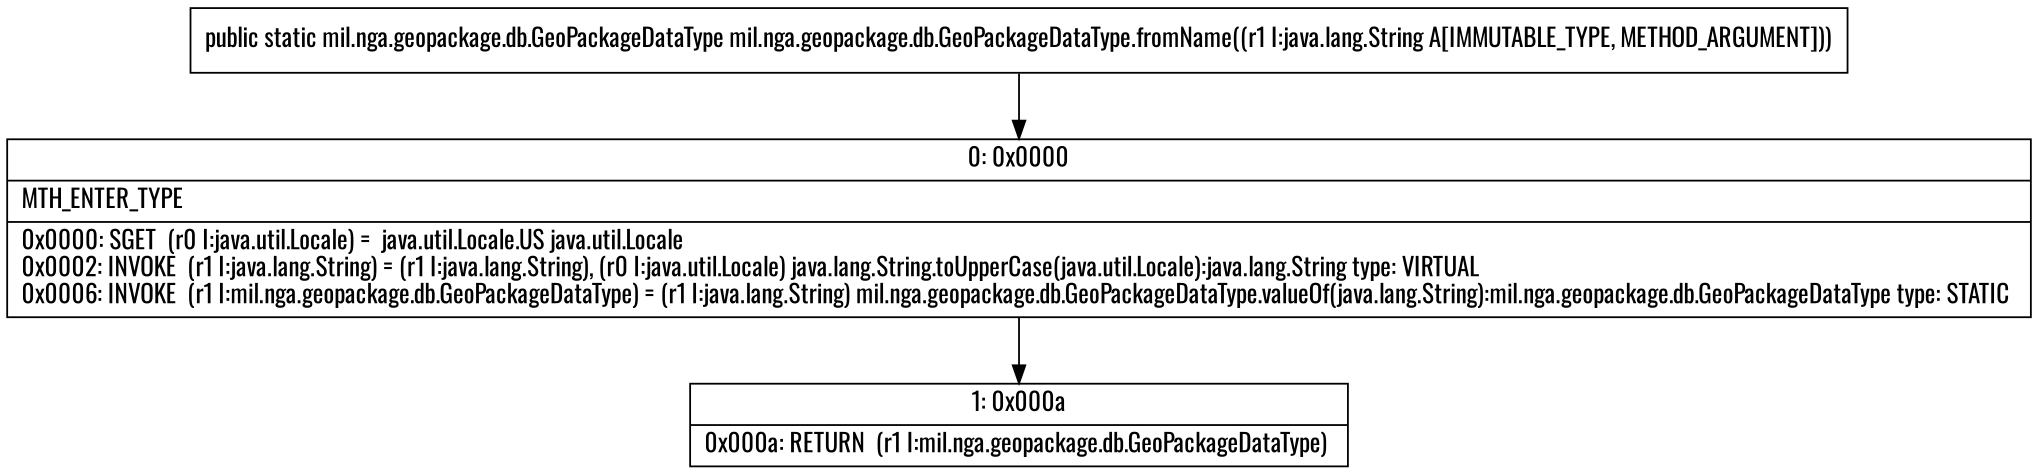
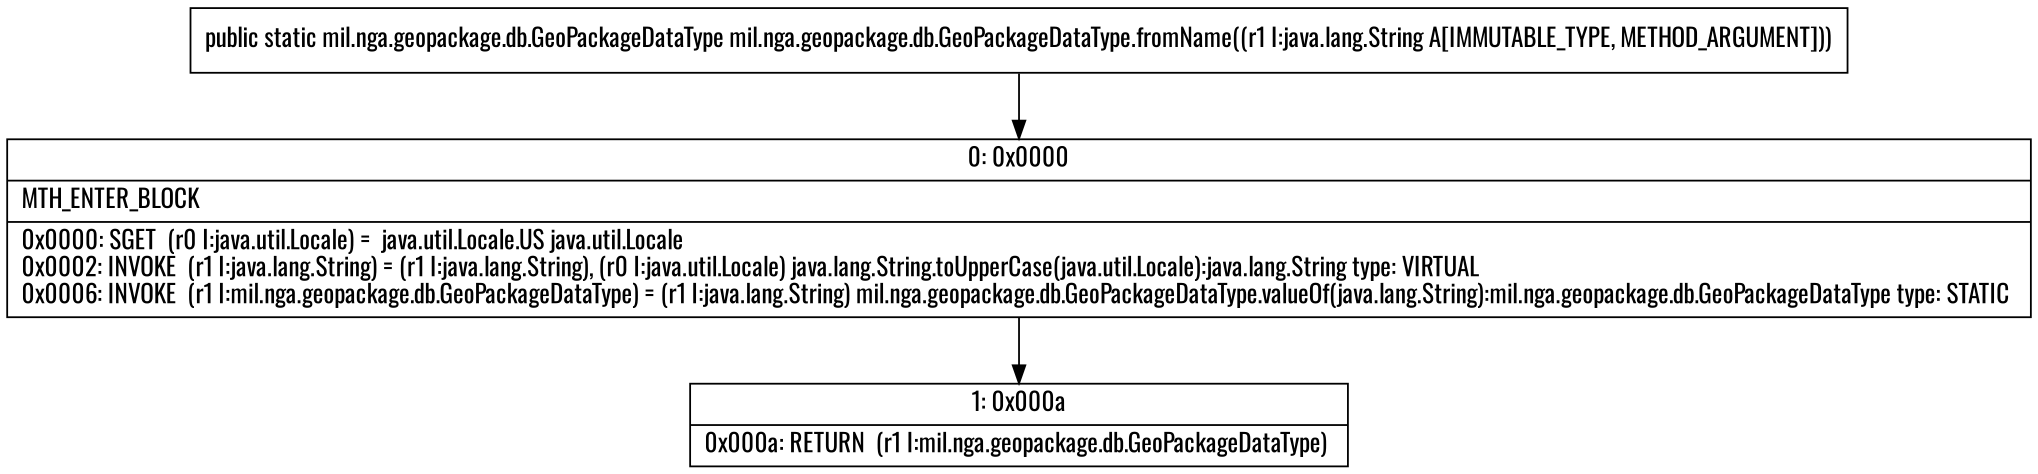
node "0: 0x0000": text "MTH_ENTER_TYPE" -> "MTH_ENTER_BLOCK"
